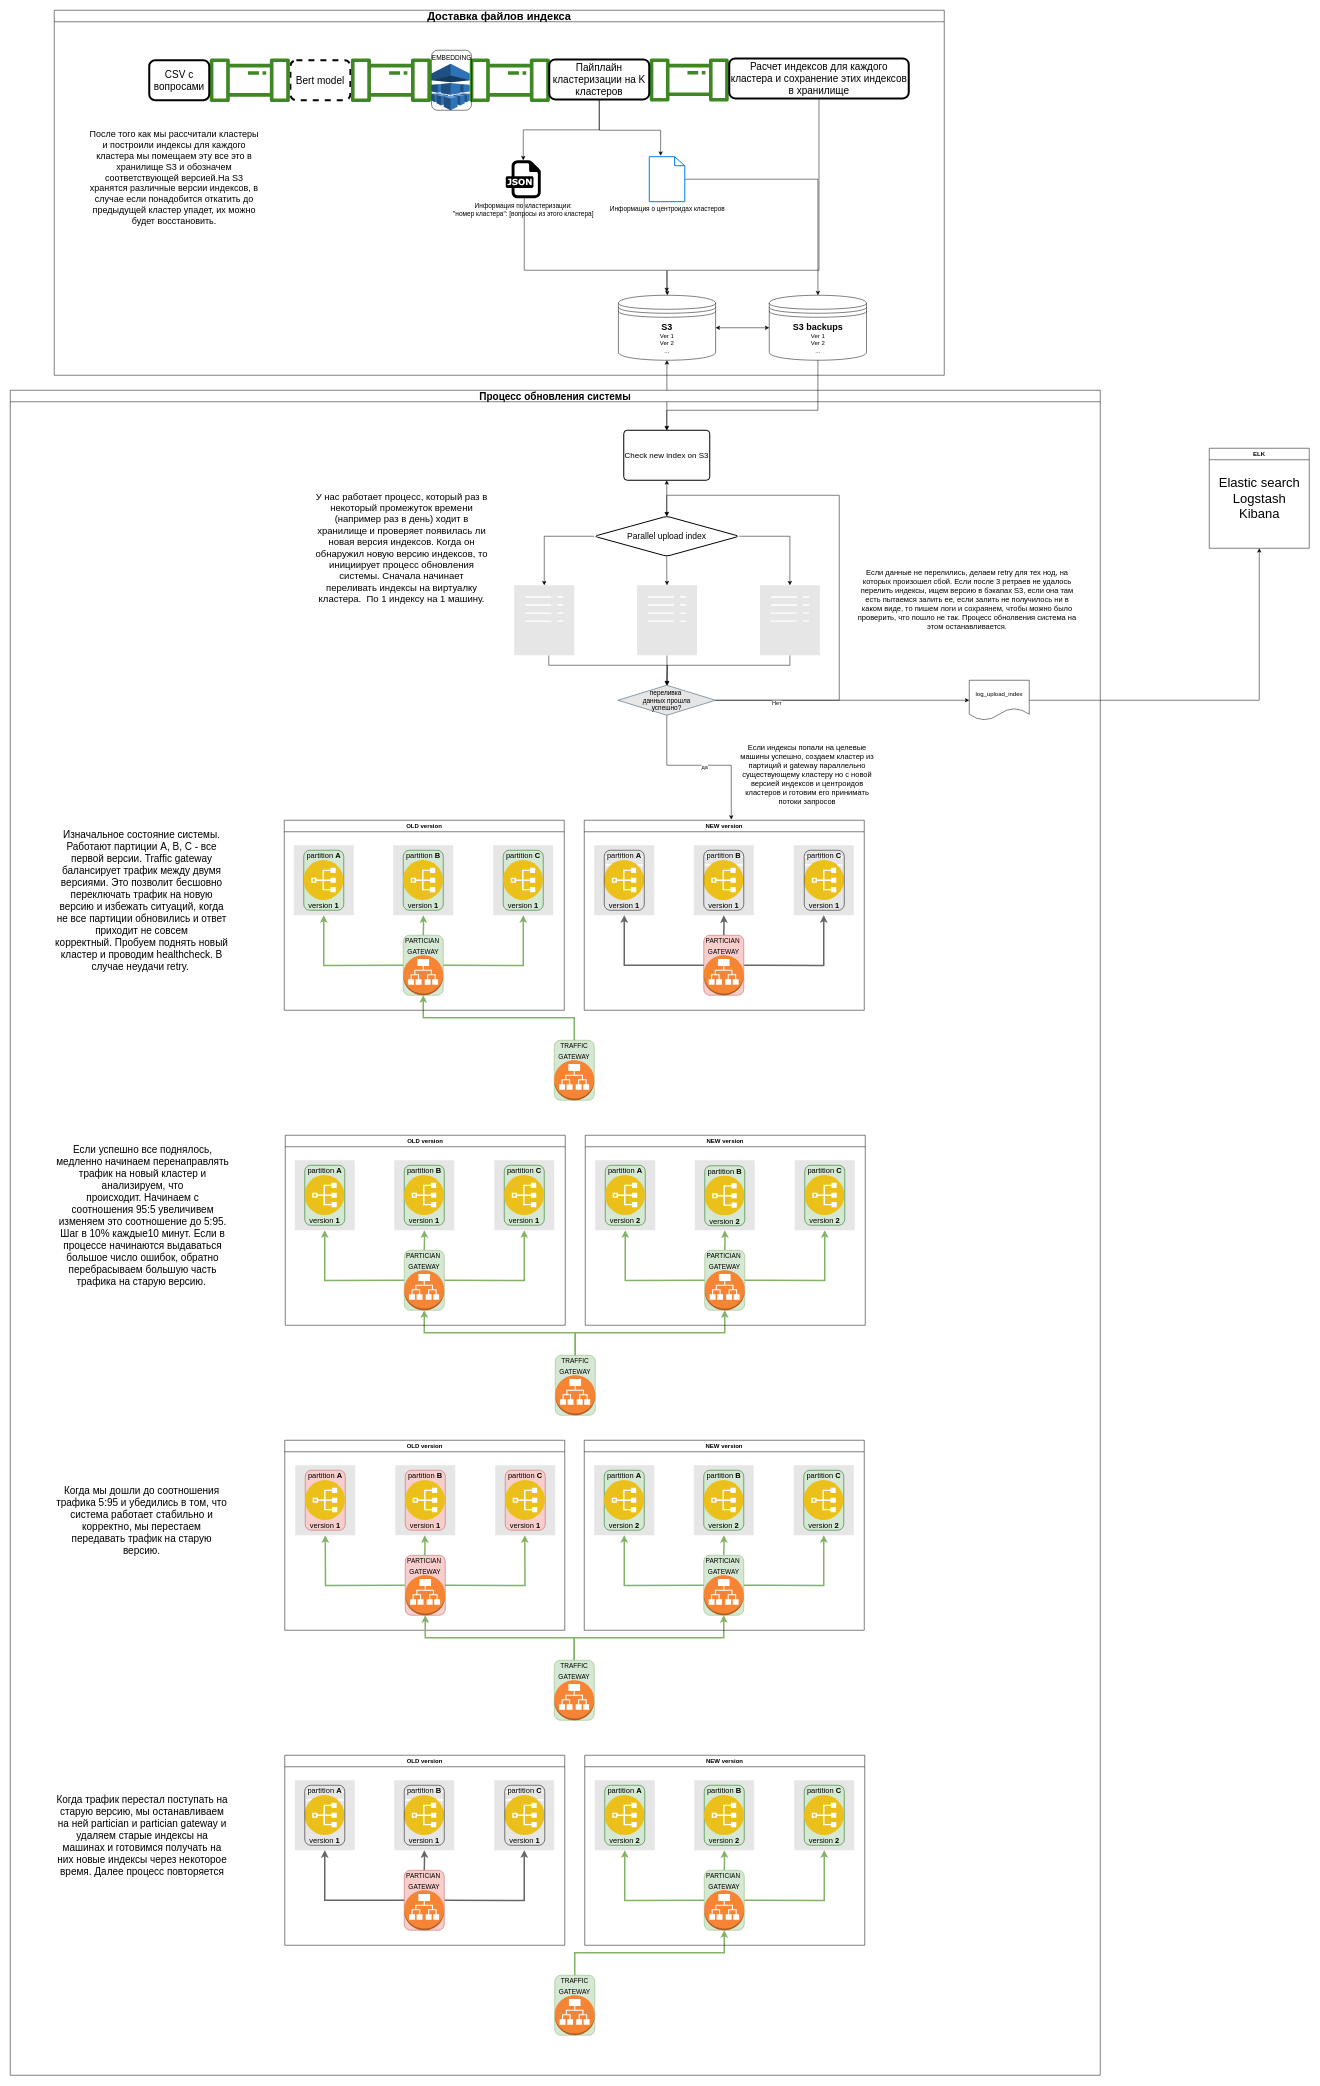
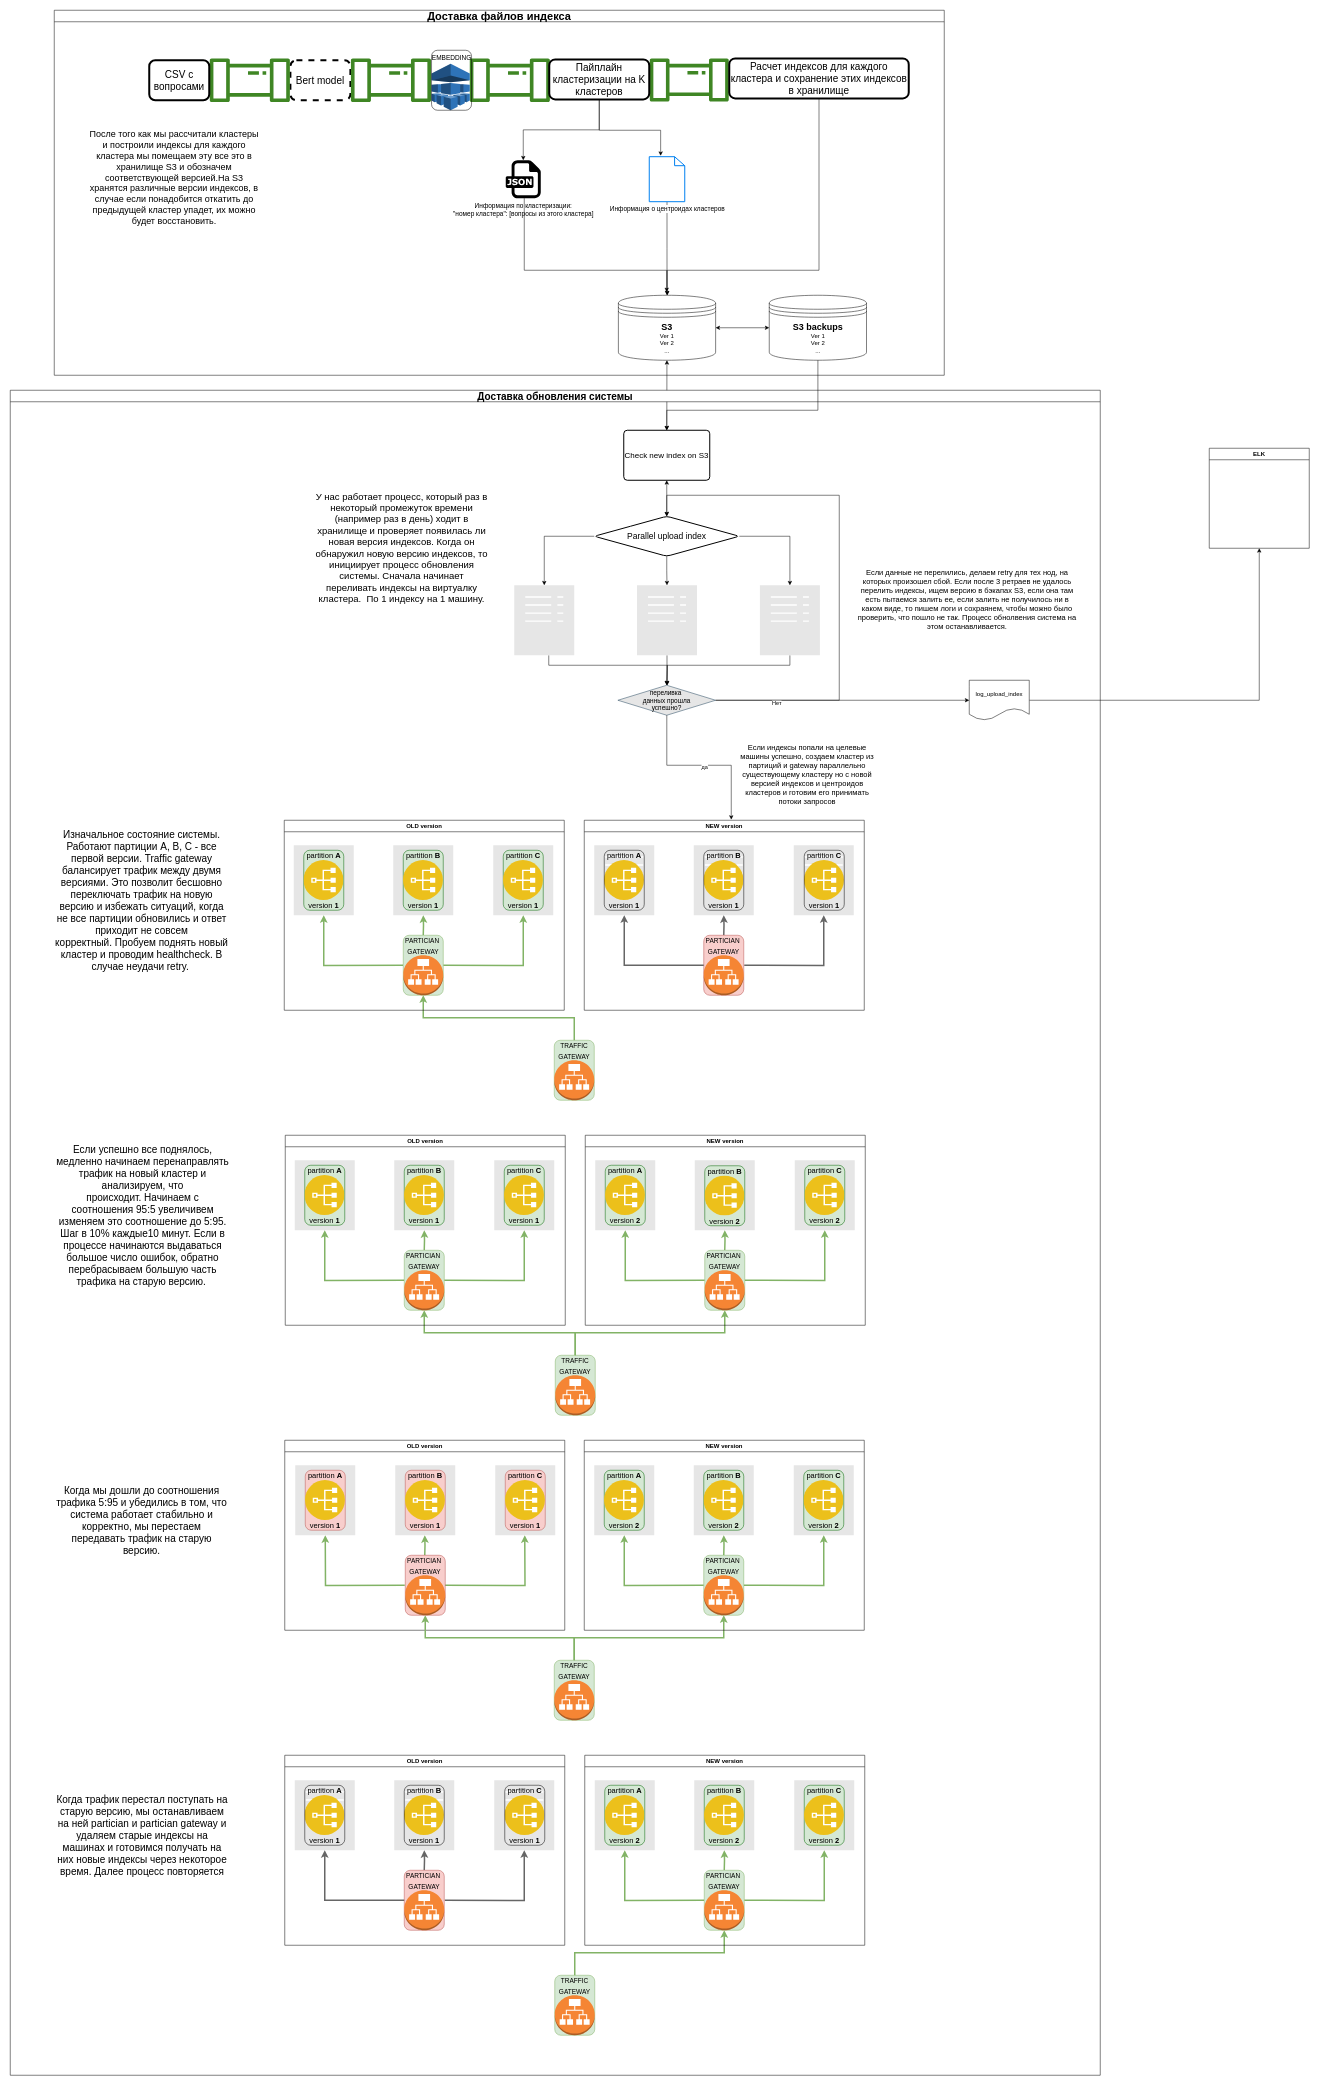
edge "Информация о центроидах кластеров" -> "S3 backups Ver 1 Ver 2 ...": now "Информация о центроидах кластеров" -> "S3 Ver 1 Ver 2 ..."
node "Процесс обновления системы": label "Процесс обновления системы" -> "Доставка обновления системы"
node "Elastic searchLogstashKibana": removed
